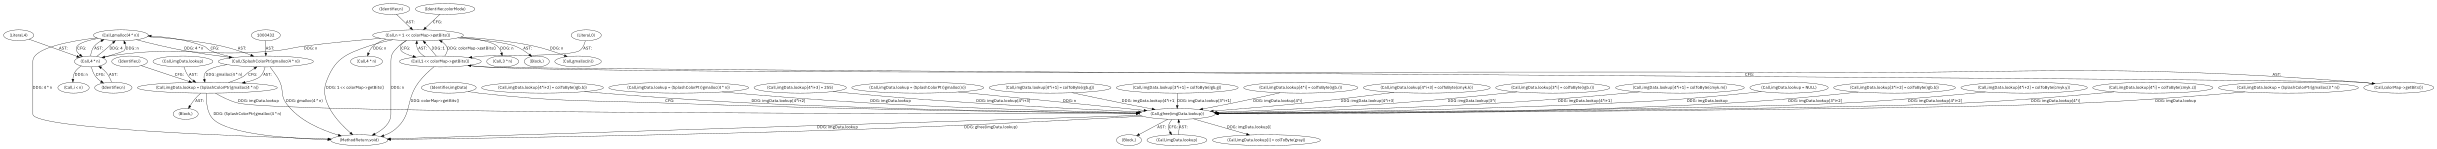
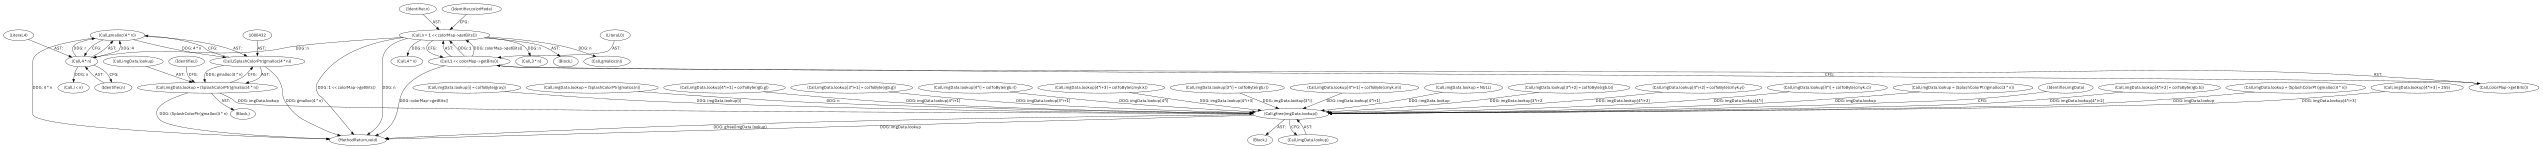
edge "(Call,gfree(imgData.lookup))" -> "(Call,imgData.lookup[i] = colToByte(gray))": reversed
